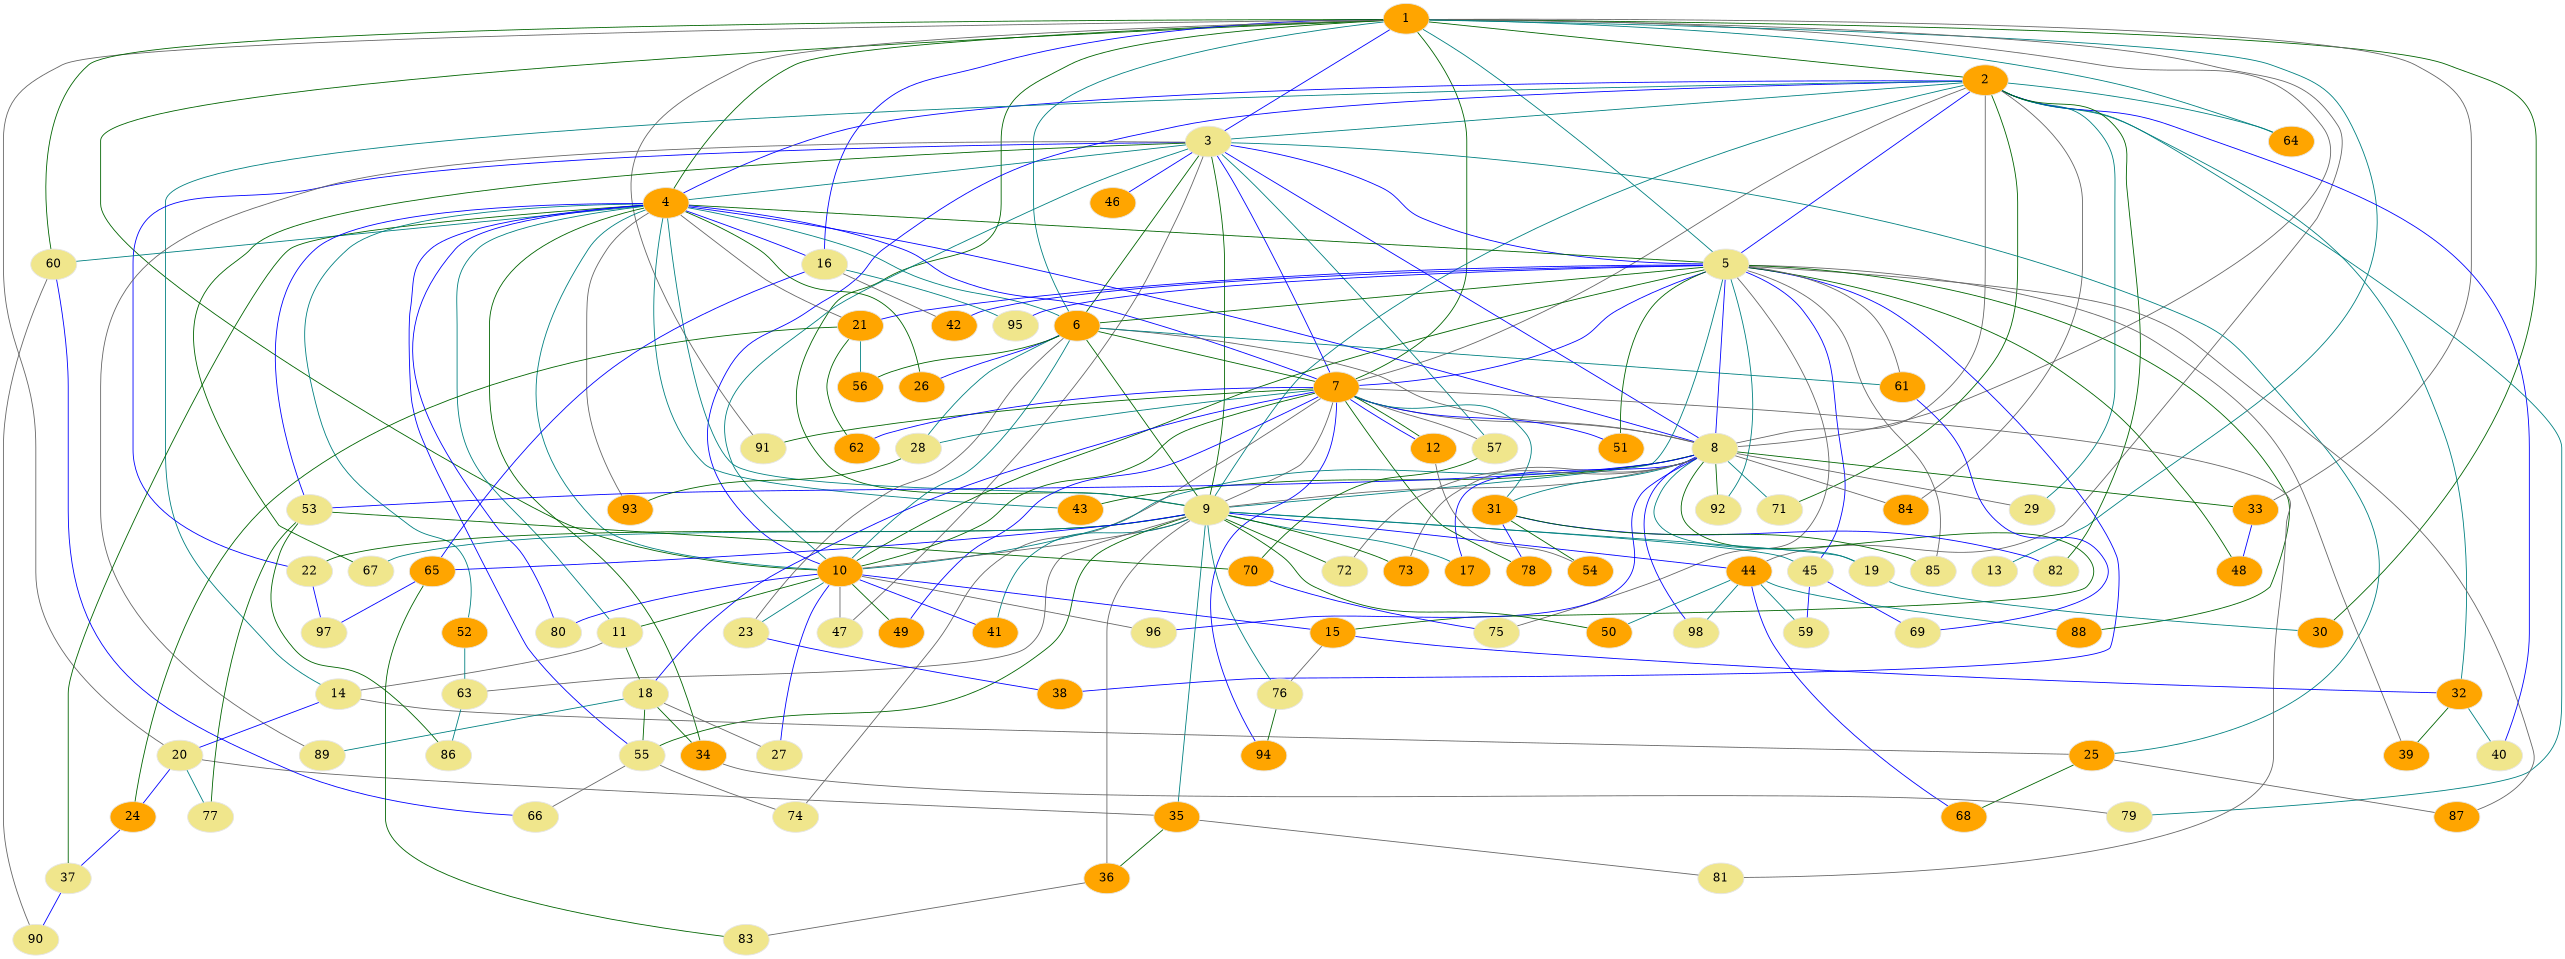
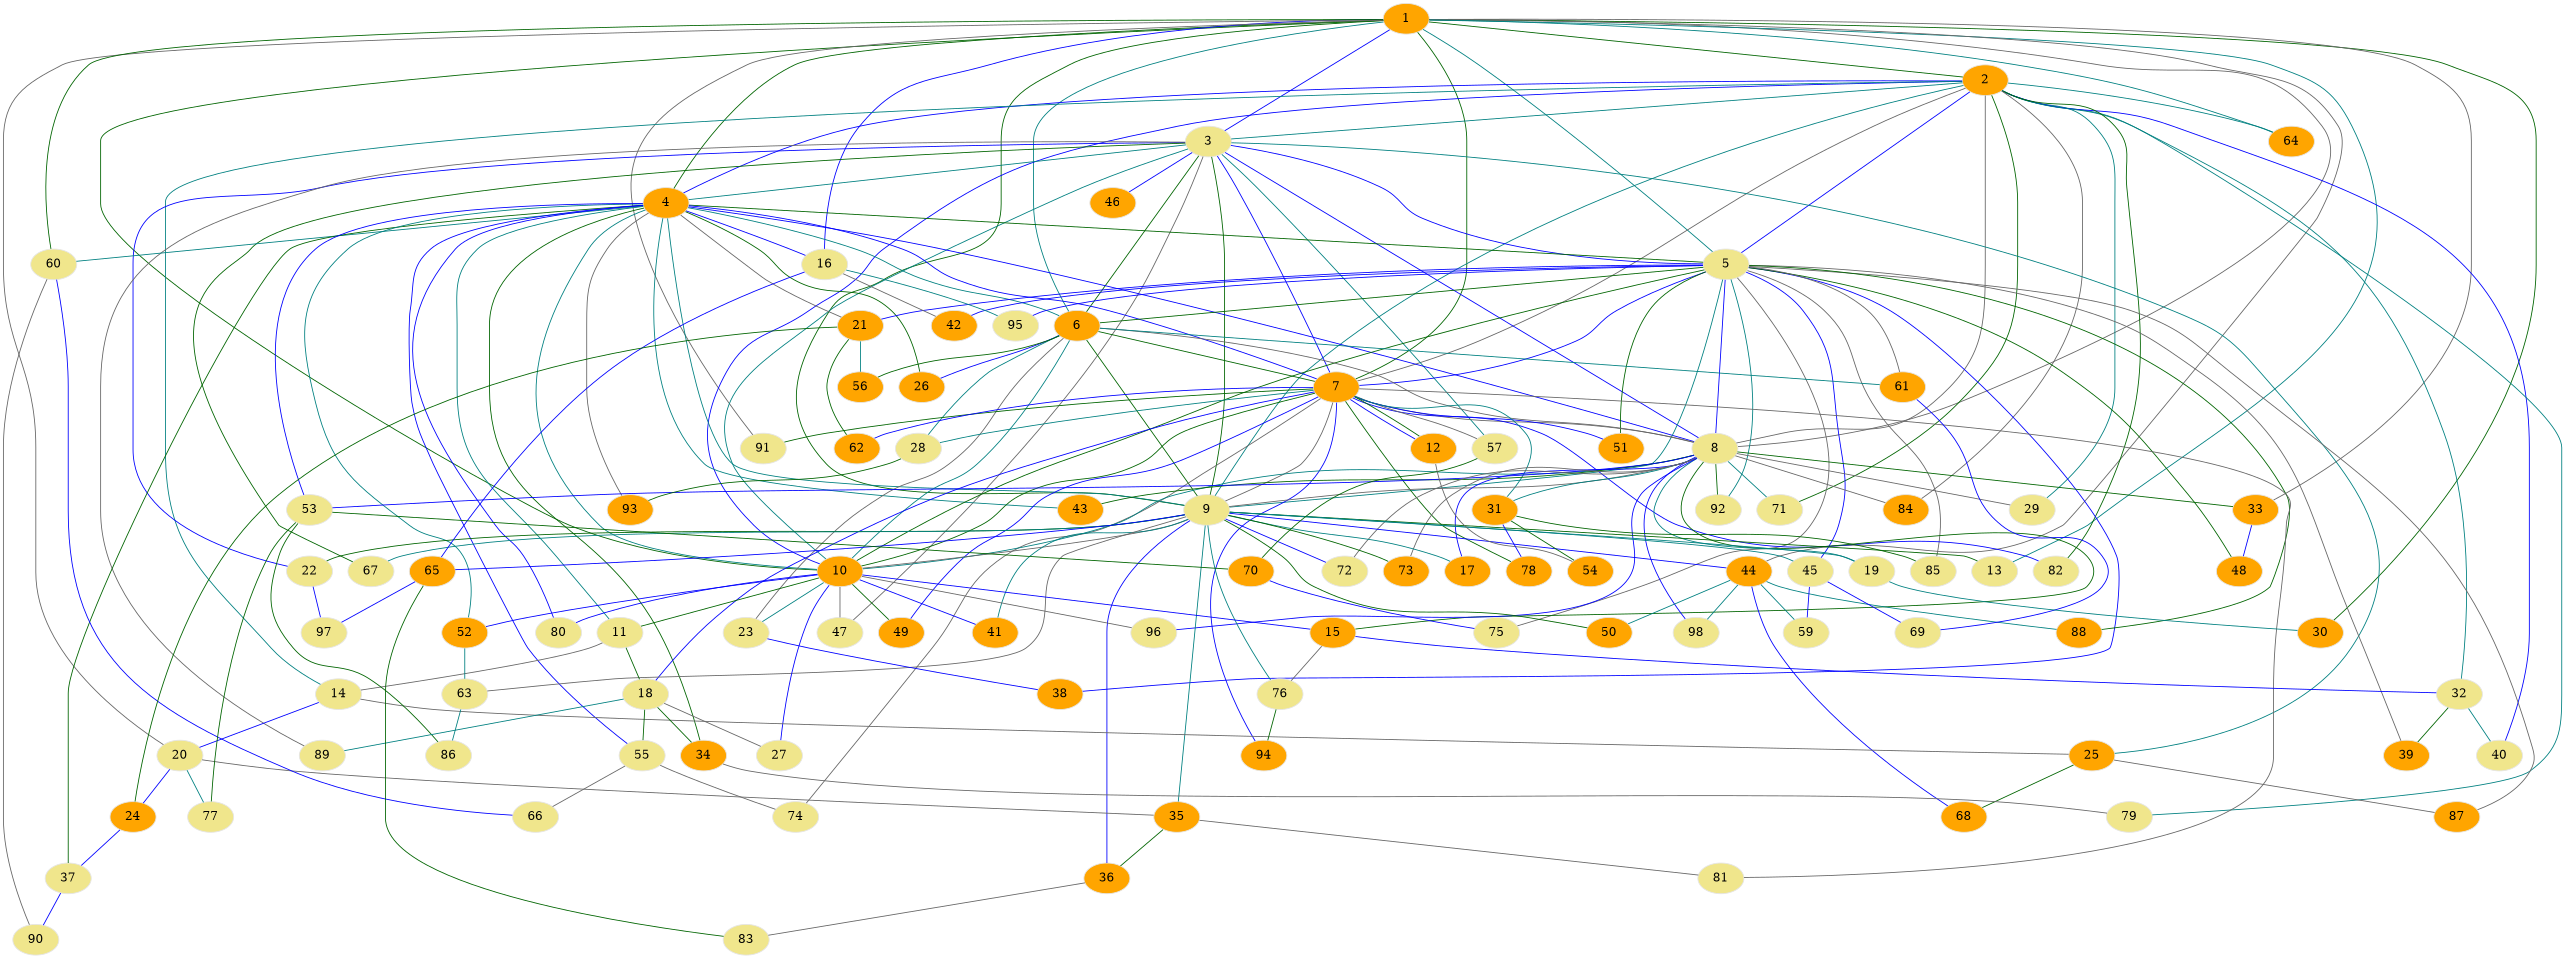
edge "31" -- "82": now "7" -- "82"
edge "9" -- "72": color darkgreen -> blue
edge "10" -- "52": added
edge "9" -- "36": color gray40 -> blue
node "32": fillcolor orange -> khaki
edge "9" -- "55": now "9" -- "13"
